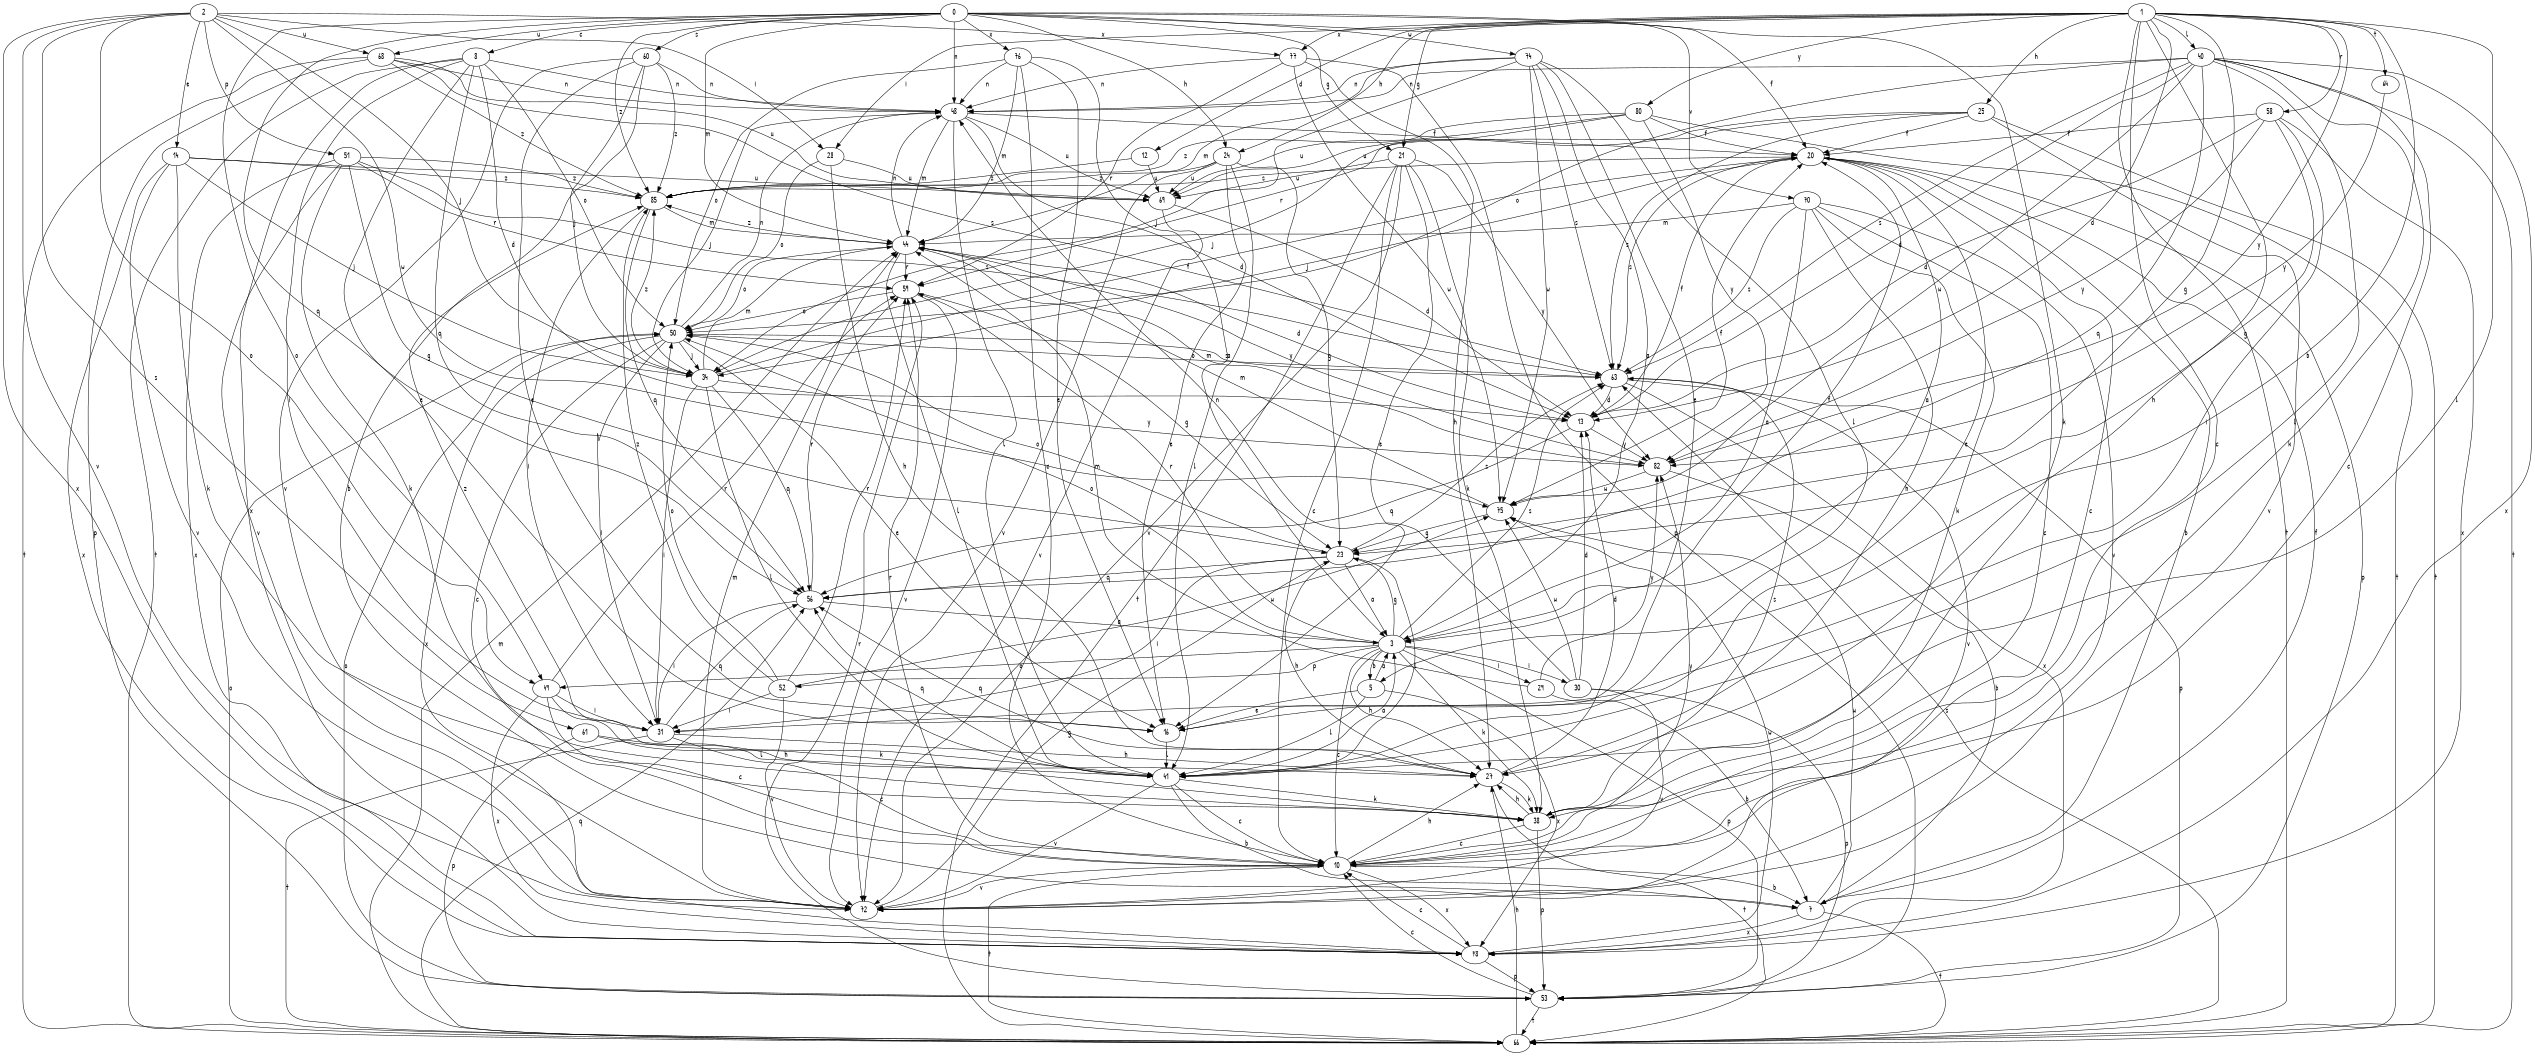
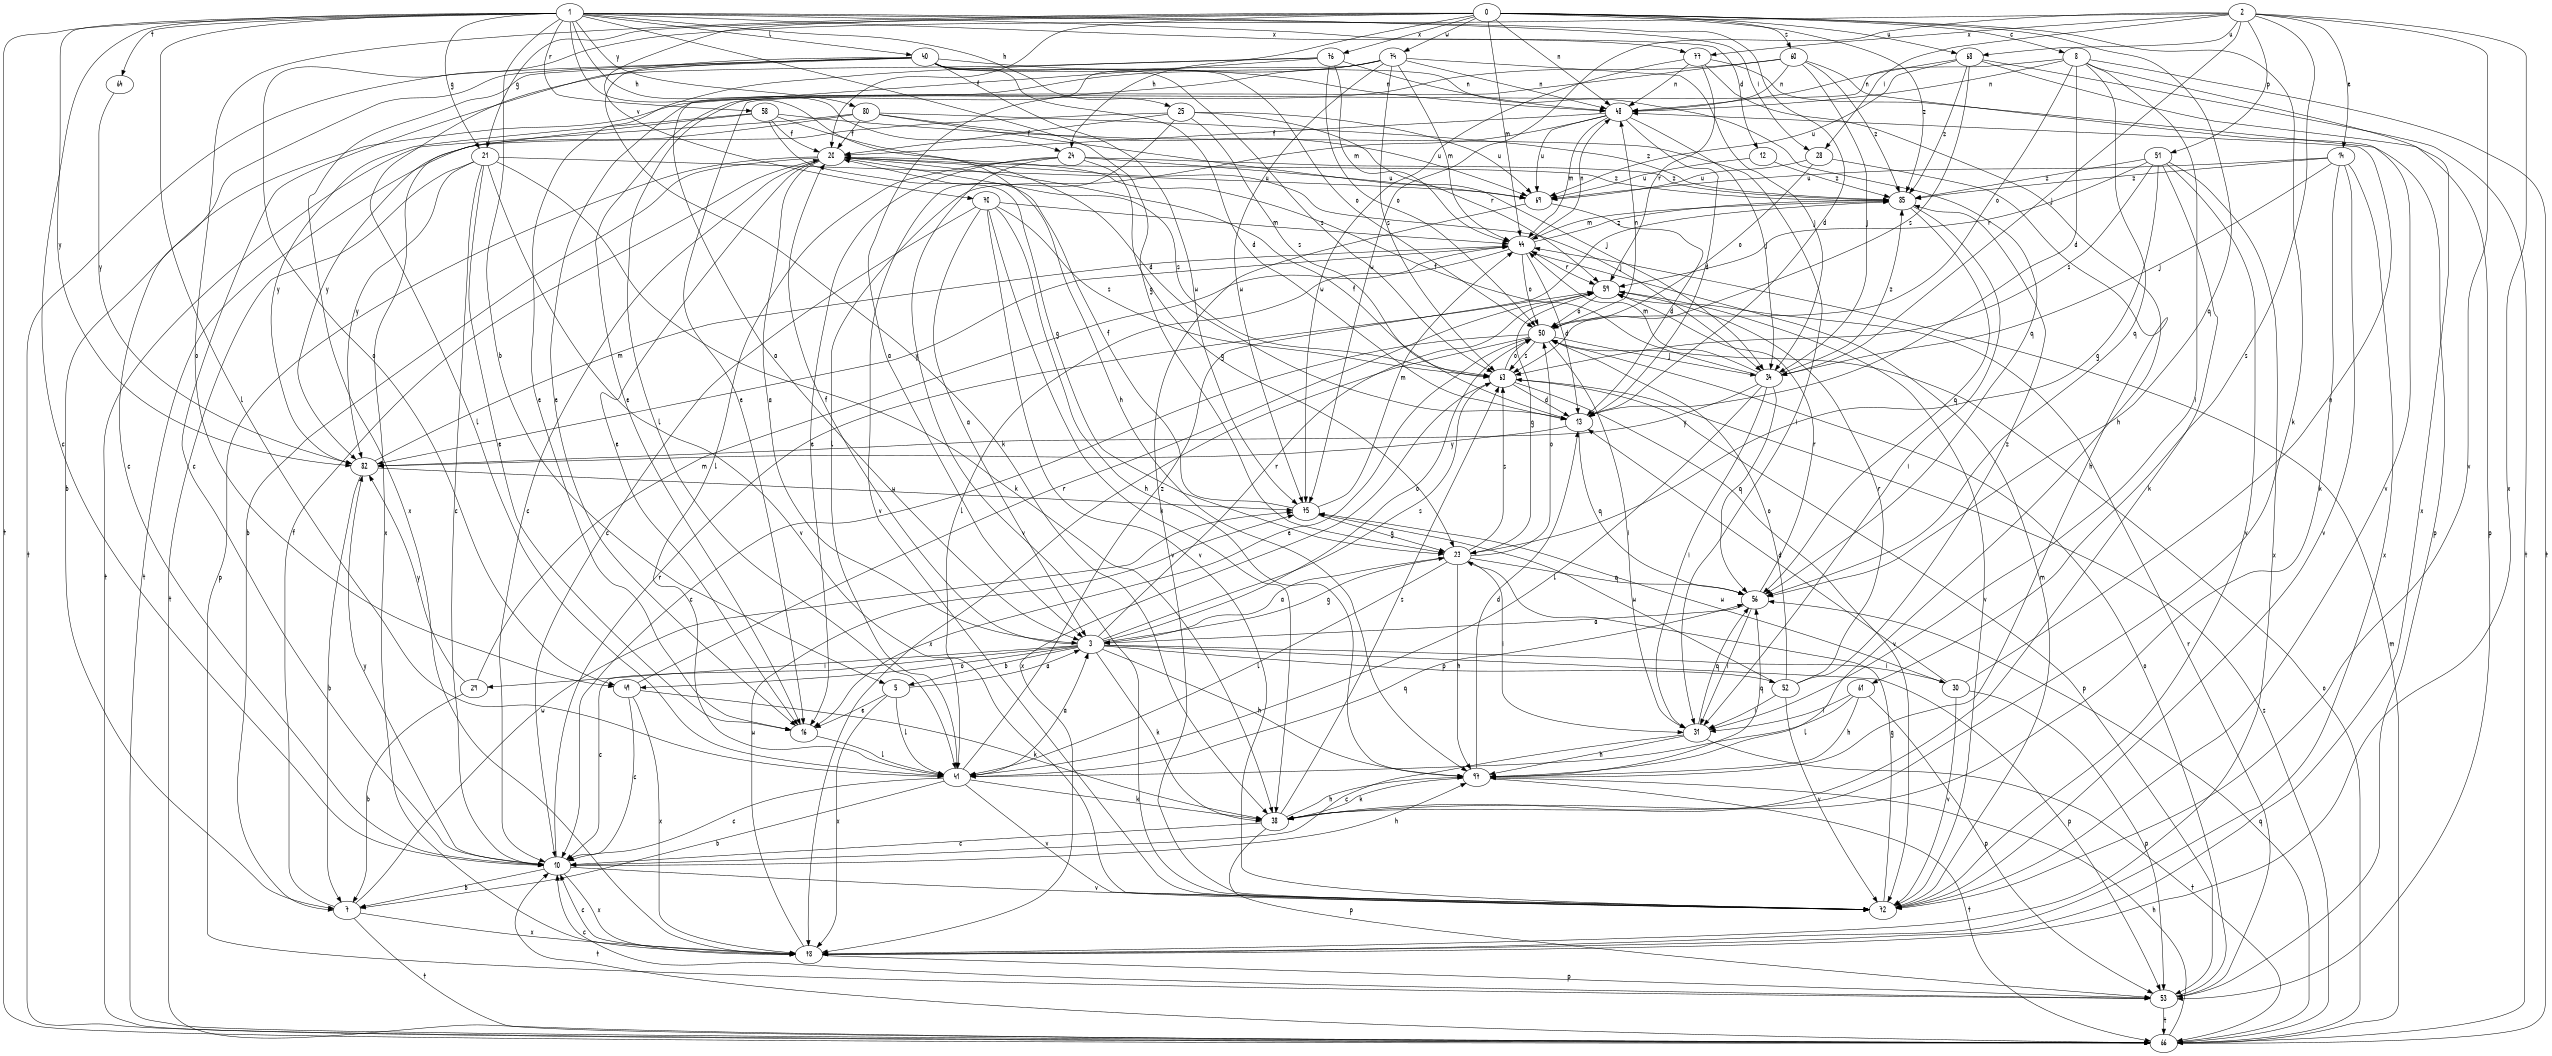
edge "20" -> "85": label "s" -> "z"
edge "49" -> "31": now "61" -> "31"
node "27": label "27" -> "97"
edge "10" -> "66": reversed
